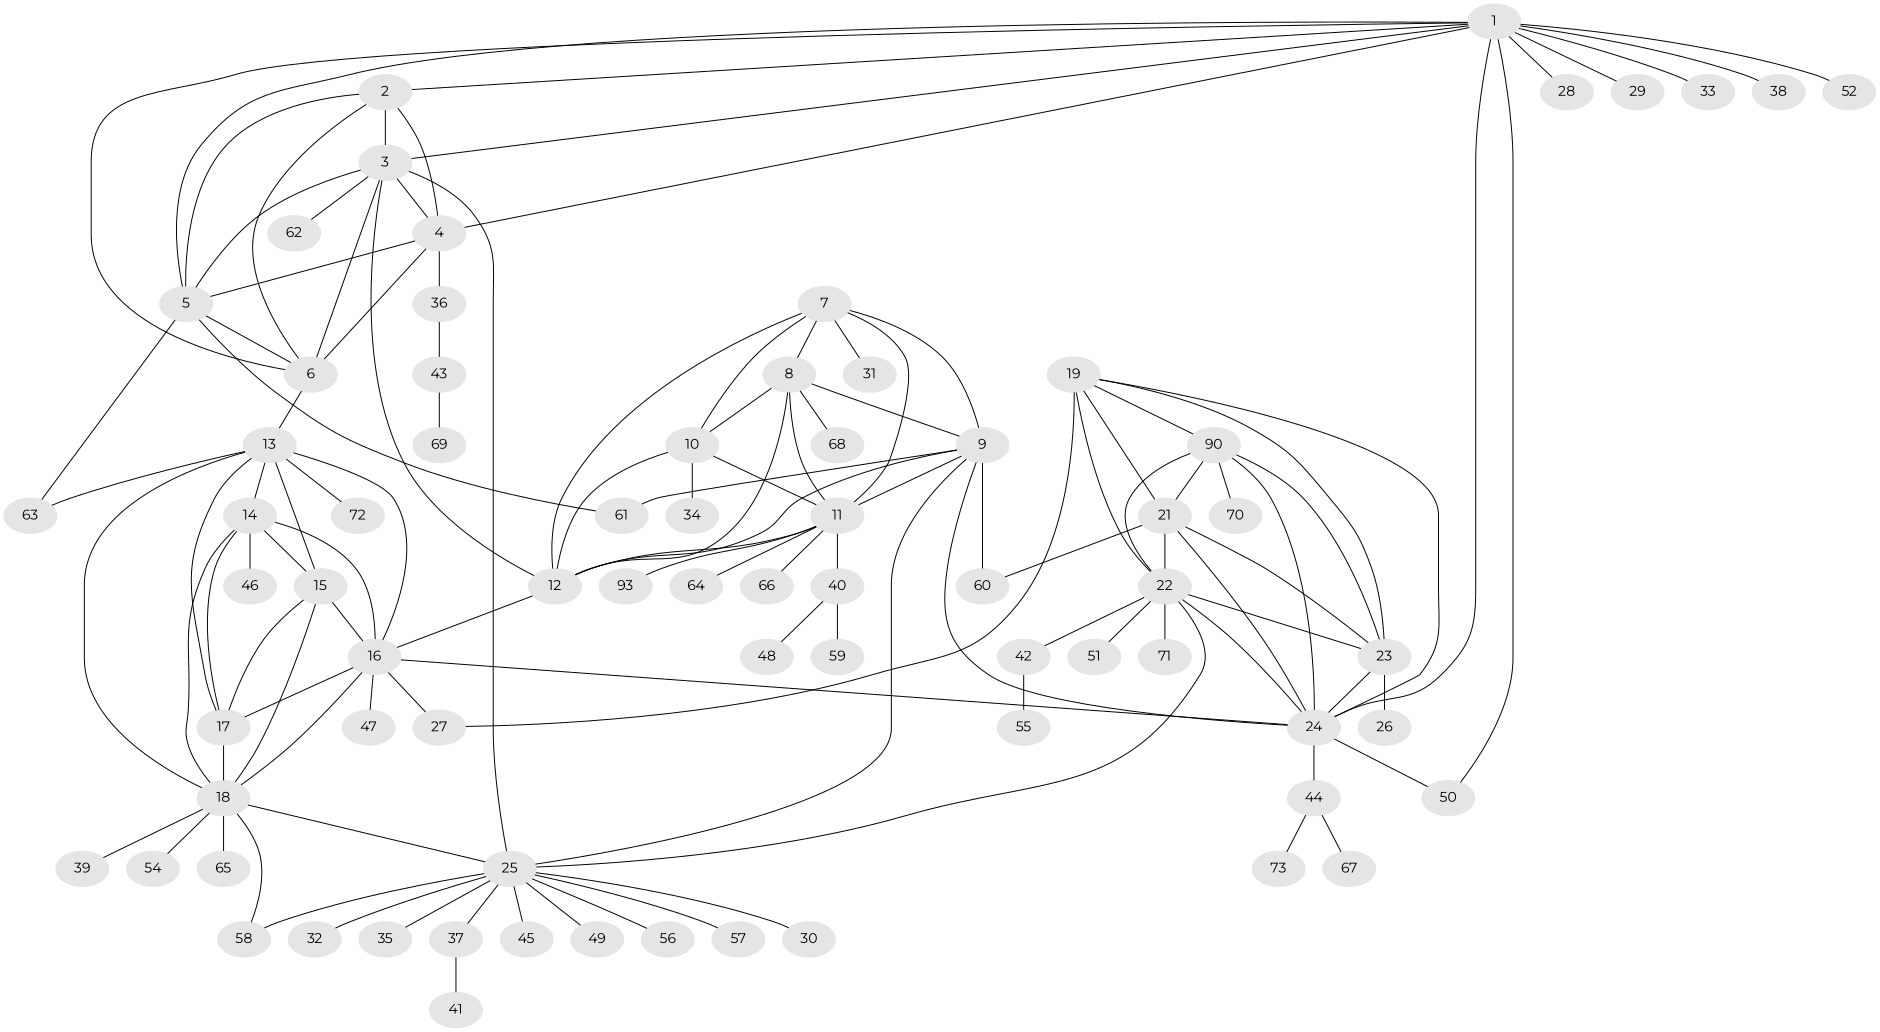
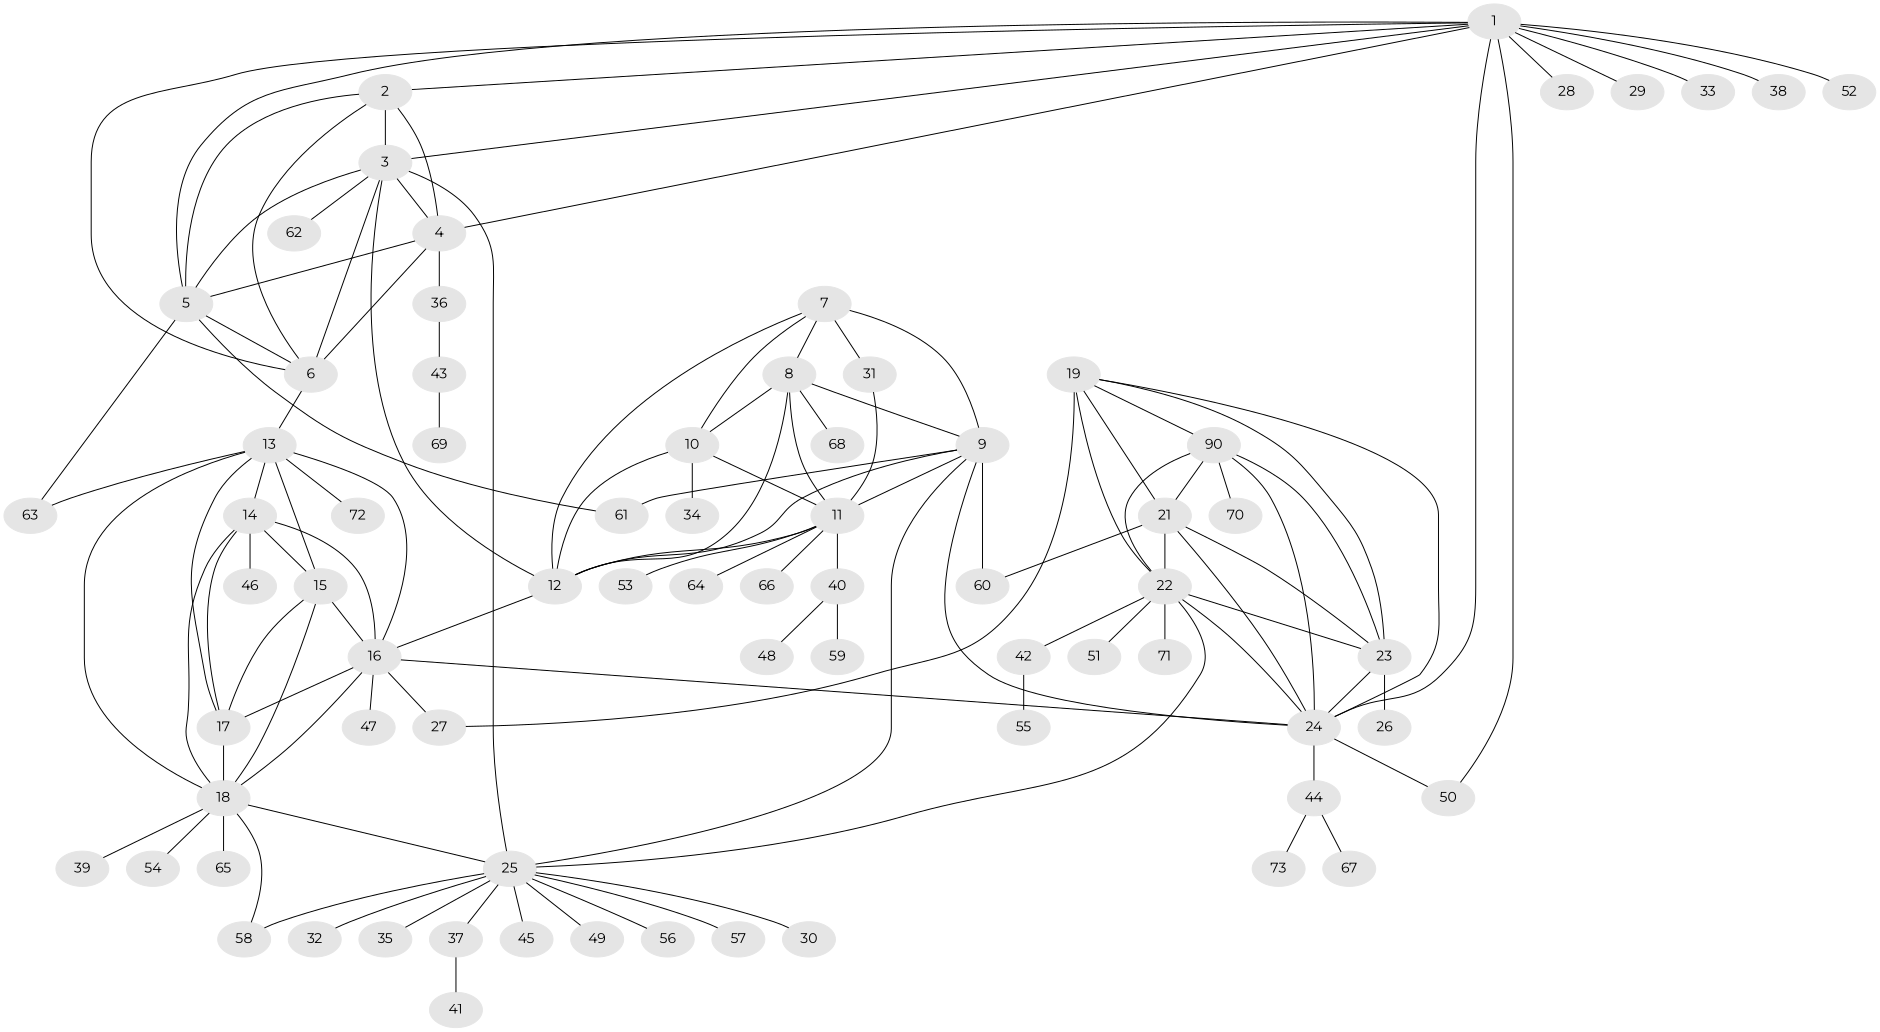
edge "7" -- "11": now "31" -- "11"
node "93": label "93" -> "53"
